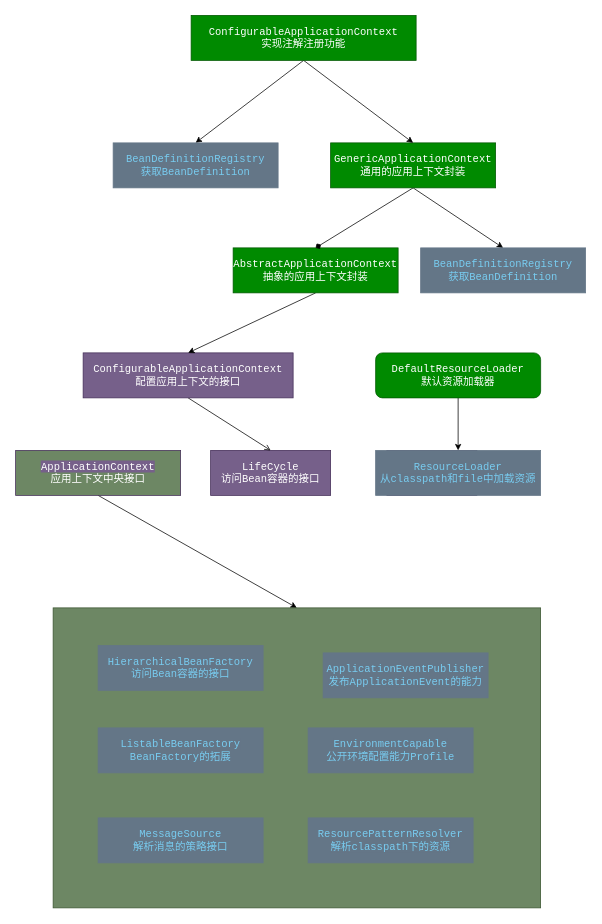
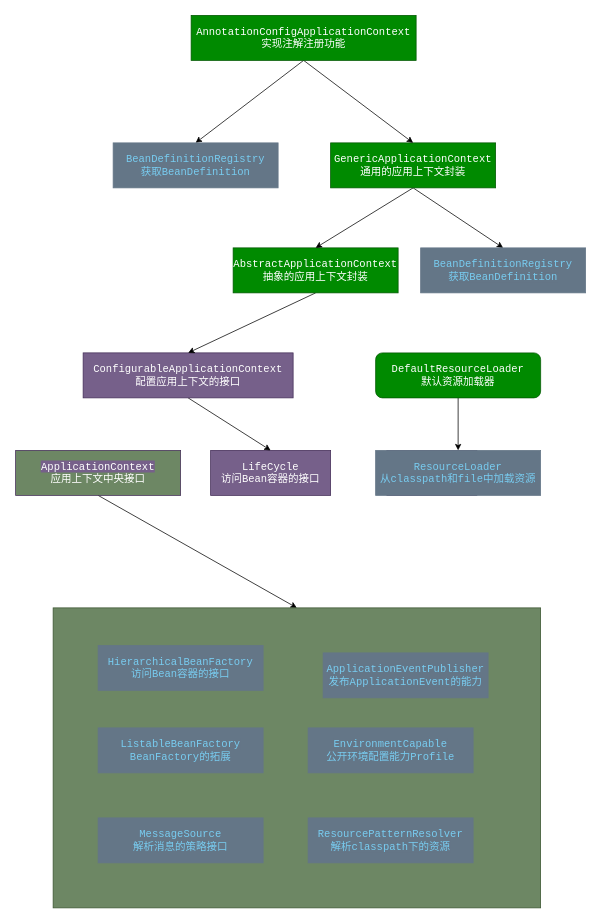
node "ConfigurableApplicationContext 实现注解注册功能": label "ConfigurableApplicationContext 实现注解注册功能" -> "AnnotationConfigApplicationContext 实现注解注册功能"
edge "GenericApplicationContext 通用的应用上下文封装" -> "AbstractApplicationContext 抽象的应用上下文封装": arrowhead diamond -> classic
edge "ConfigurableApplicationContext 配置应用上下文的接口" -> "LifeCycle 访问Bean容器的接口": arrowhead open -> classic
